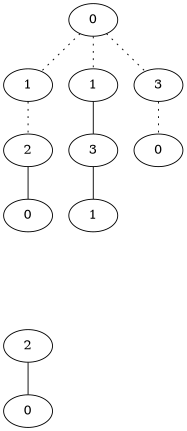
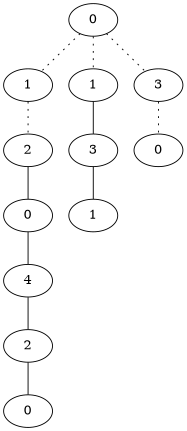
node "4": added
